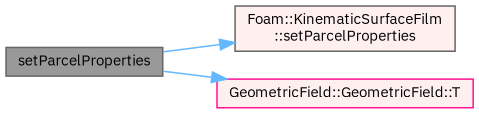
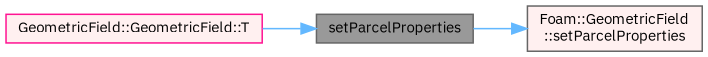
node "Foam::KinematicSurfaceFilm ::setParcelProperties": label "Foam::KinematicSurfaceFilm ::setParcelProperties" -> "Foam::GeometricField ::setParcelProperties"
edge "setParcelProperties" -> "GeometricField::GeometricField::T": reversed
